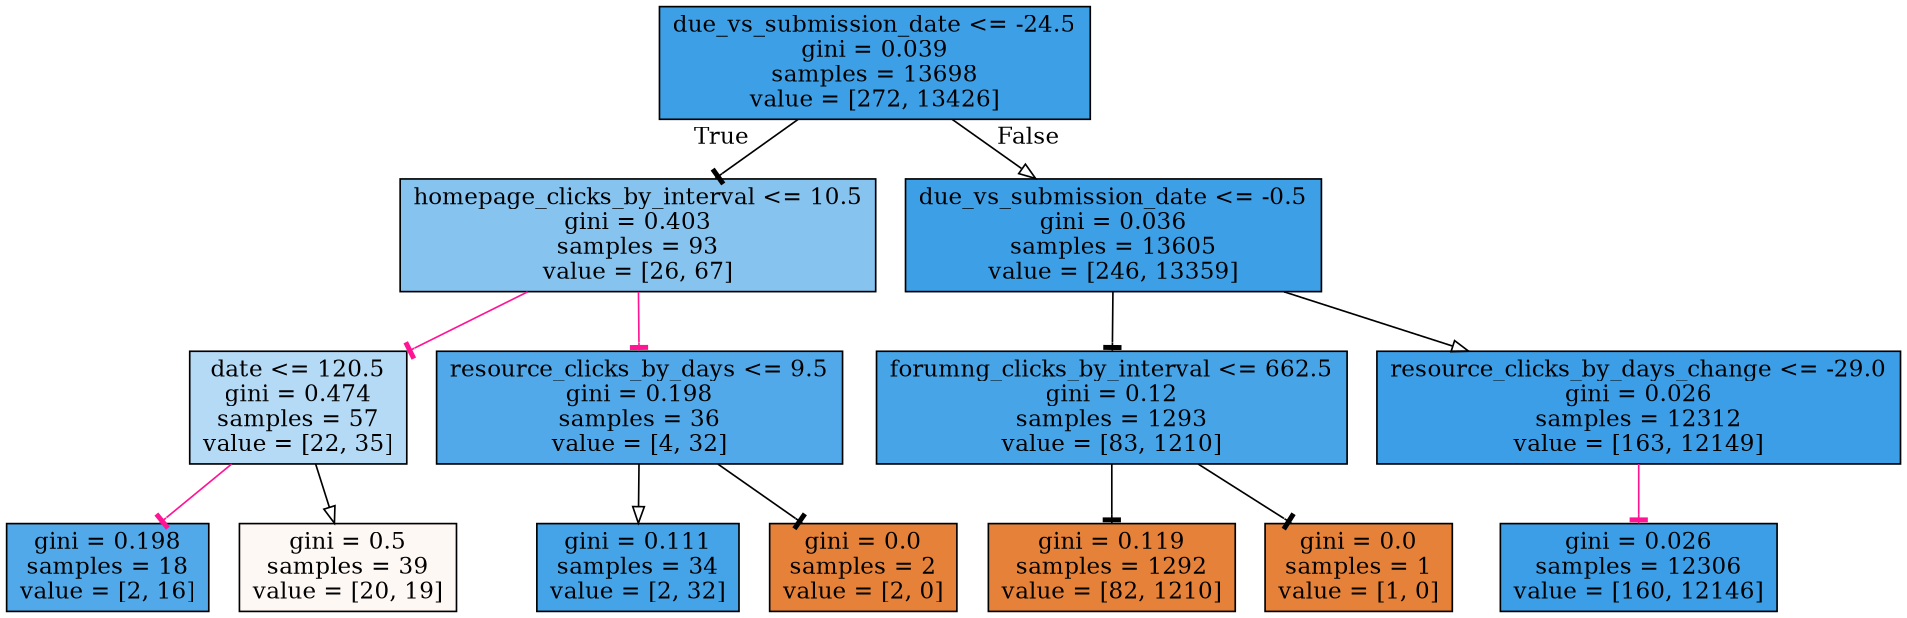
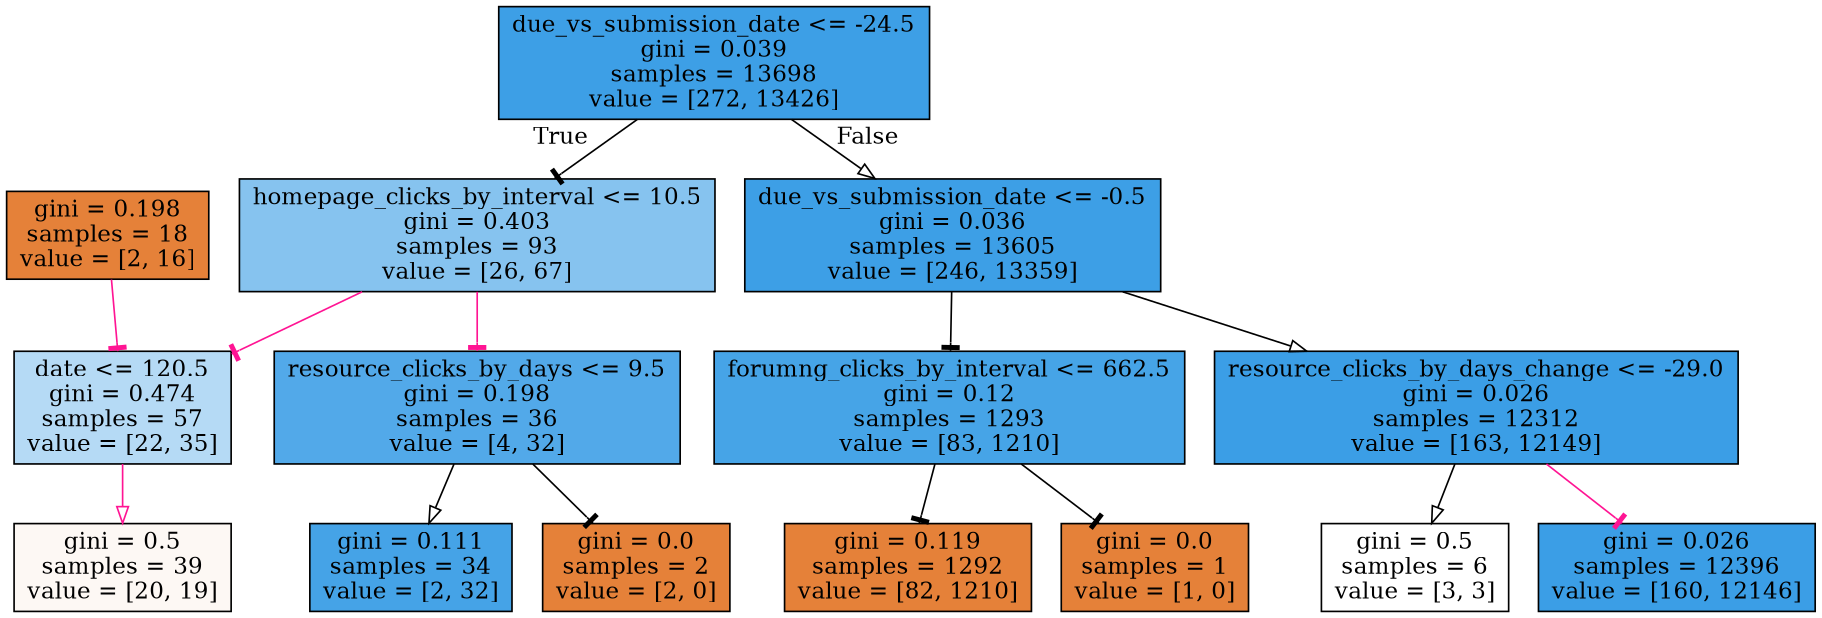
edge "date <= 120.5 gini = 0.474 samples = 57 value = [22, 35]" -> "gini = 0.5 samples = 39 value = [20, 19]": color black -> deeppink
edge "date <= 120.5 gini = 0.474 samples = 57 value = [22, 35]" -> "gini = 0.198 samples = 18 value = [2, 16]": reversed
node "gini = 0.198 samples = 18 value = [2, 16]": fillcolor #399de5df -> #e58139ff
node "gini = 0.5 samples = 6 value = [3, 3]": added
node "gini = 0.026 samples = 12306 value = [160, 12146]": label "gini = 0.026 samples = 12306 value = [160, 12146]" -> "gini = 0.026 samples = 12396 value = [160, 12146]"
